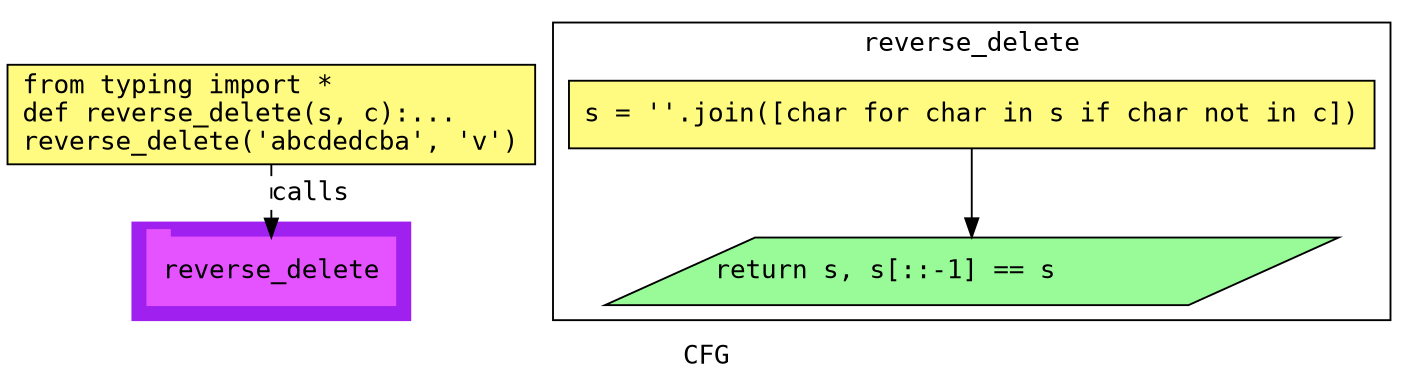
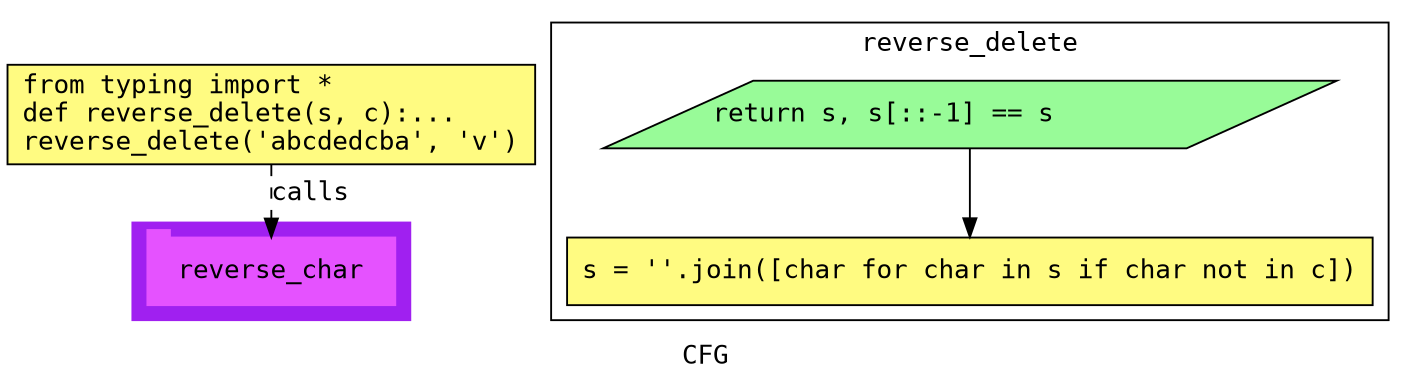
edge "s = ''.join([char for char in s if char not in c])" -> "return s, s[::-1] == s": reversed
node "reverse_delete": label "reverse_delete" -> "reverse_char"
